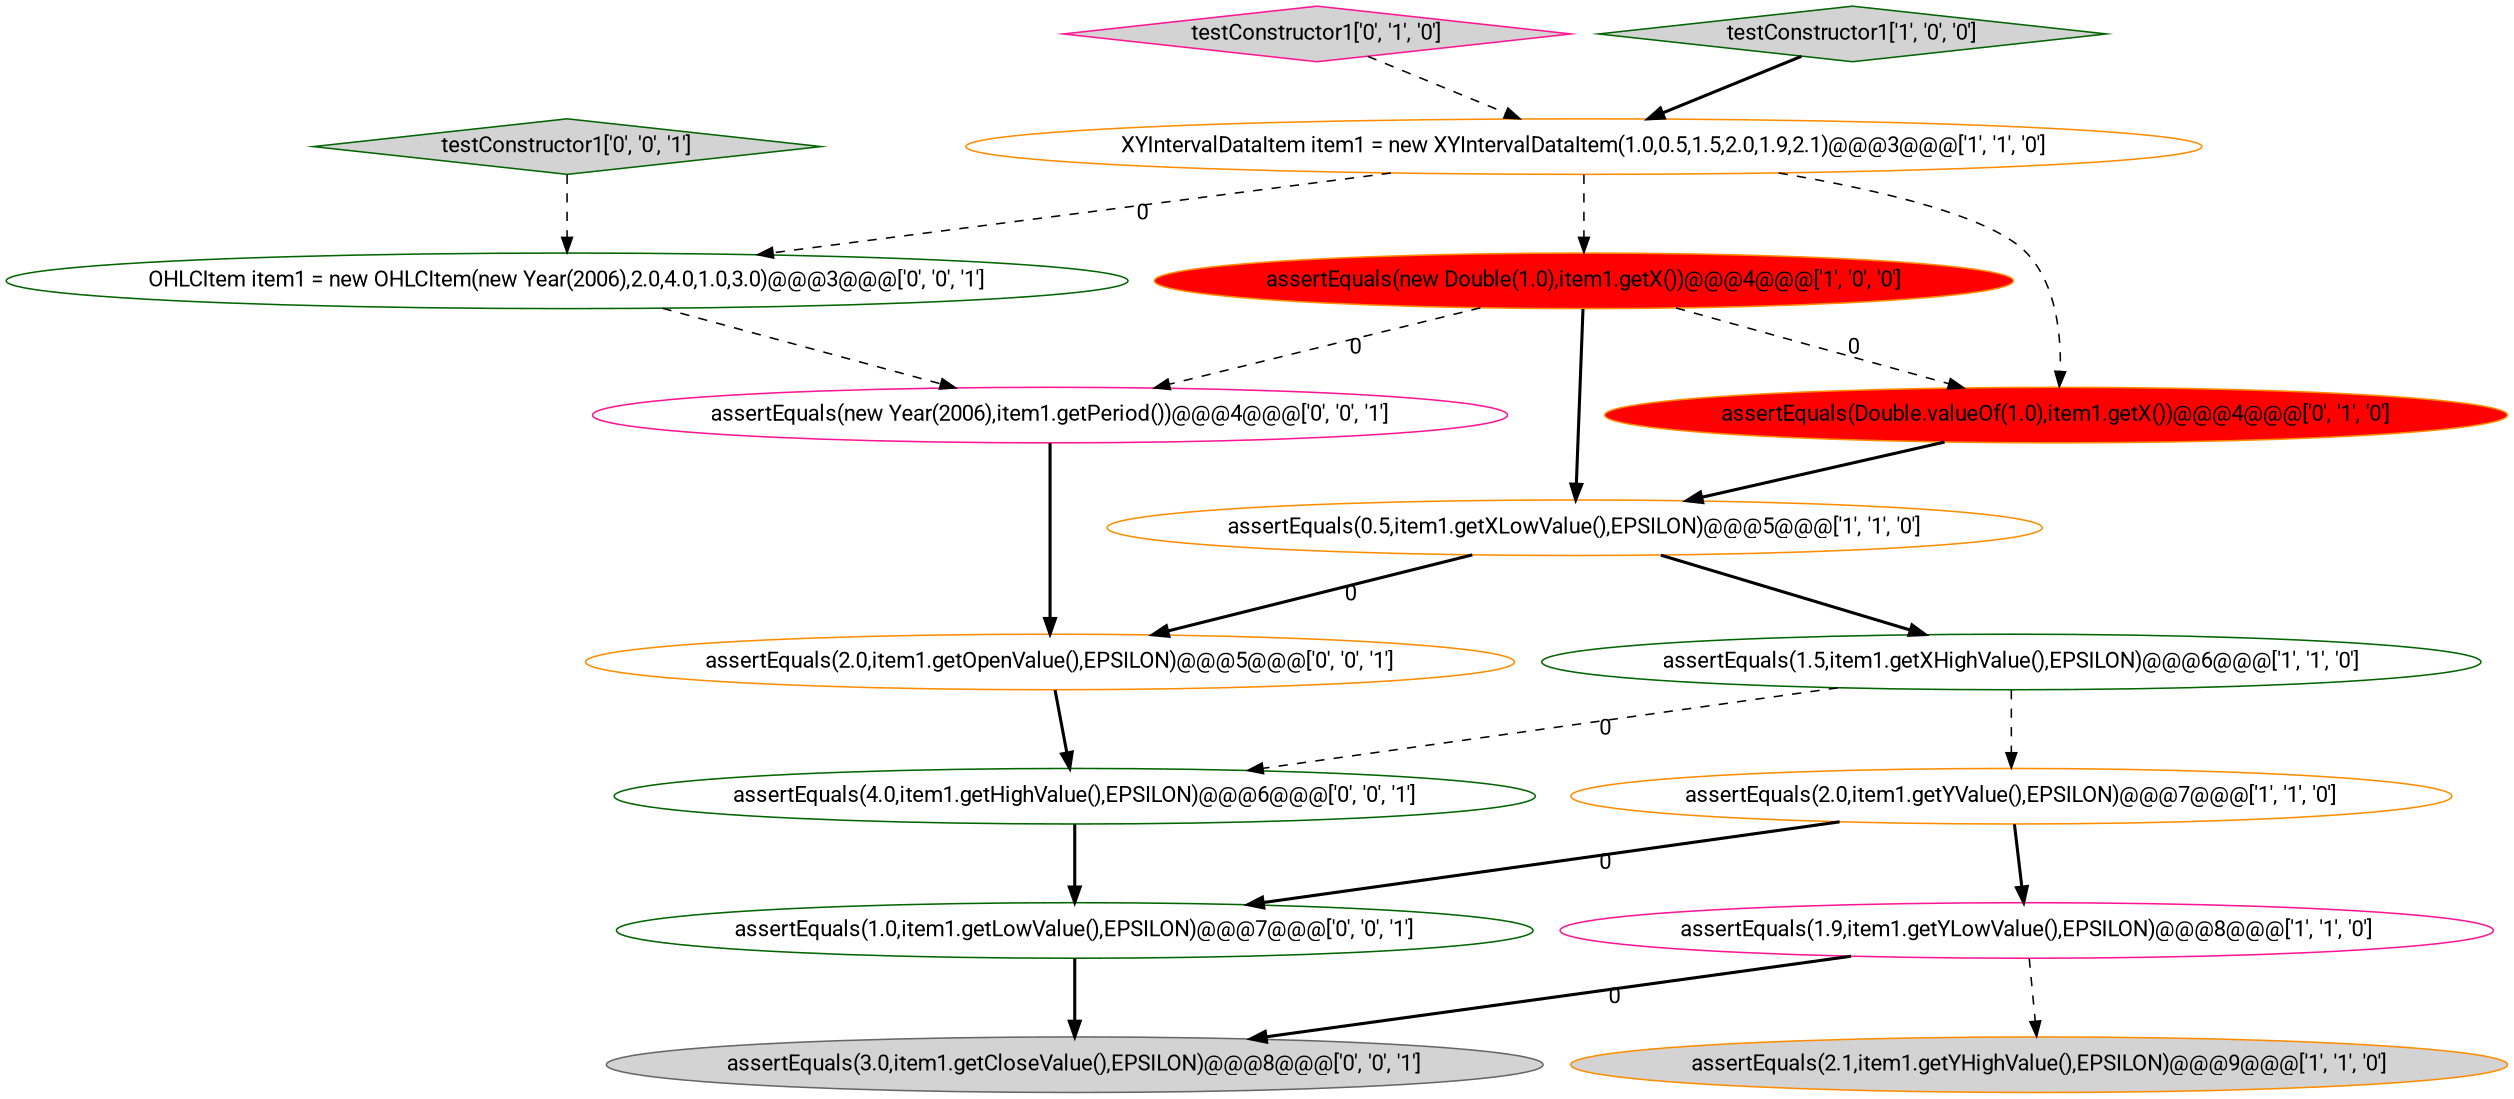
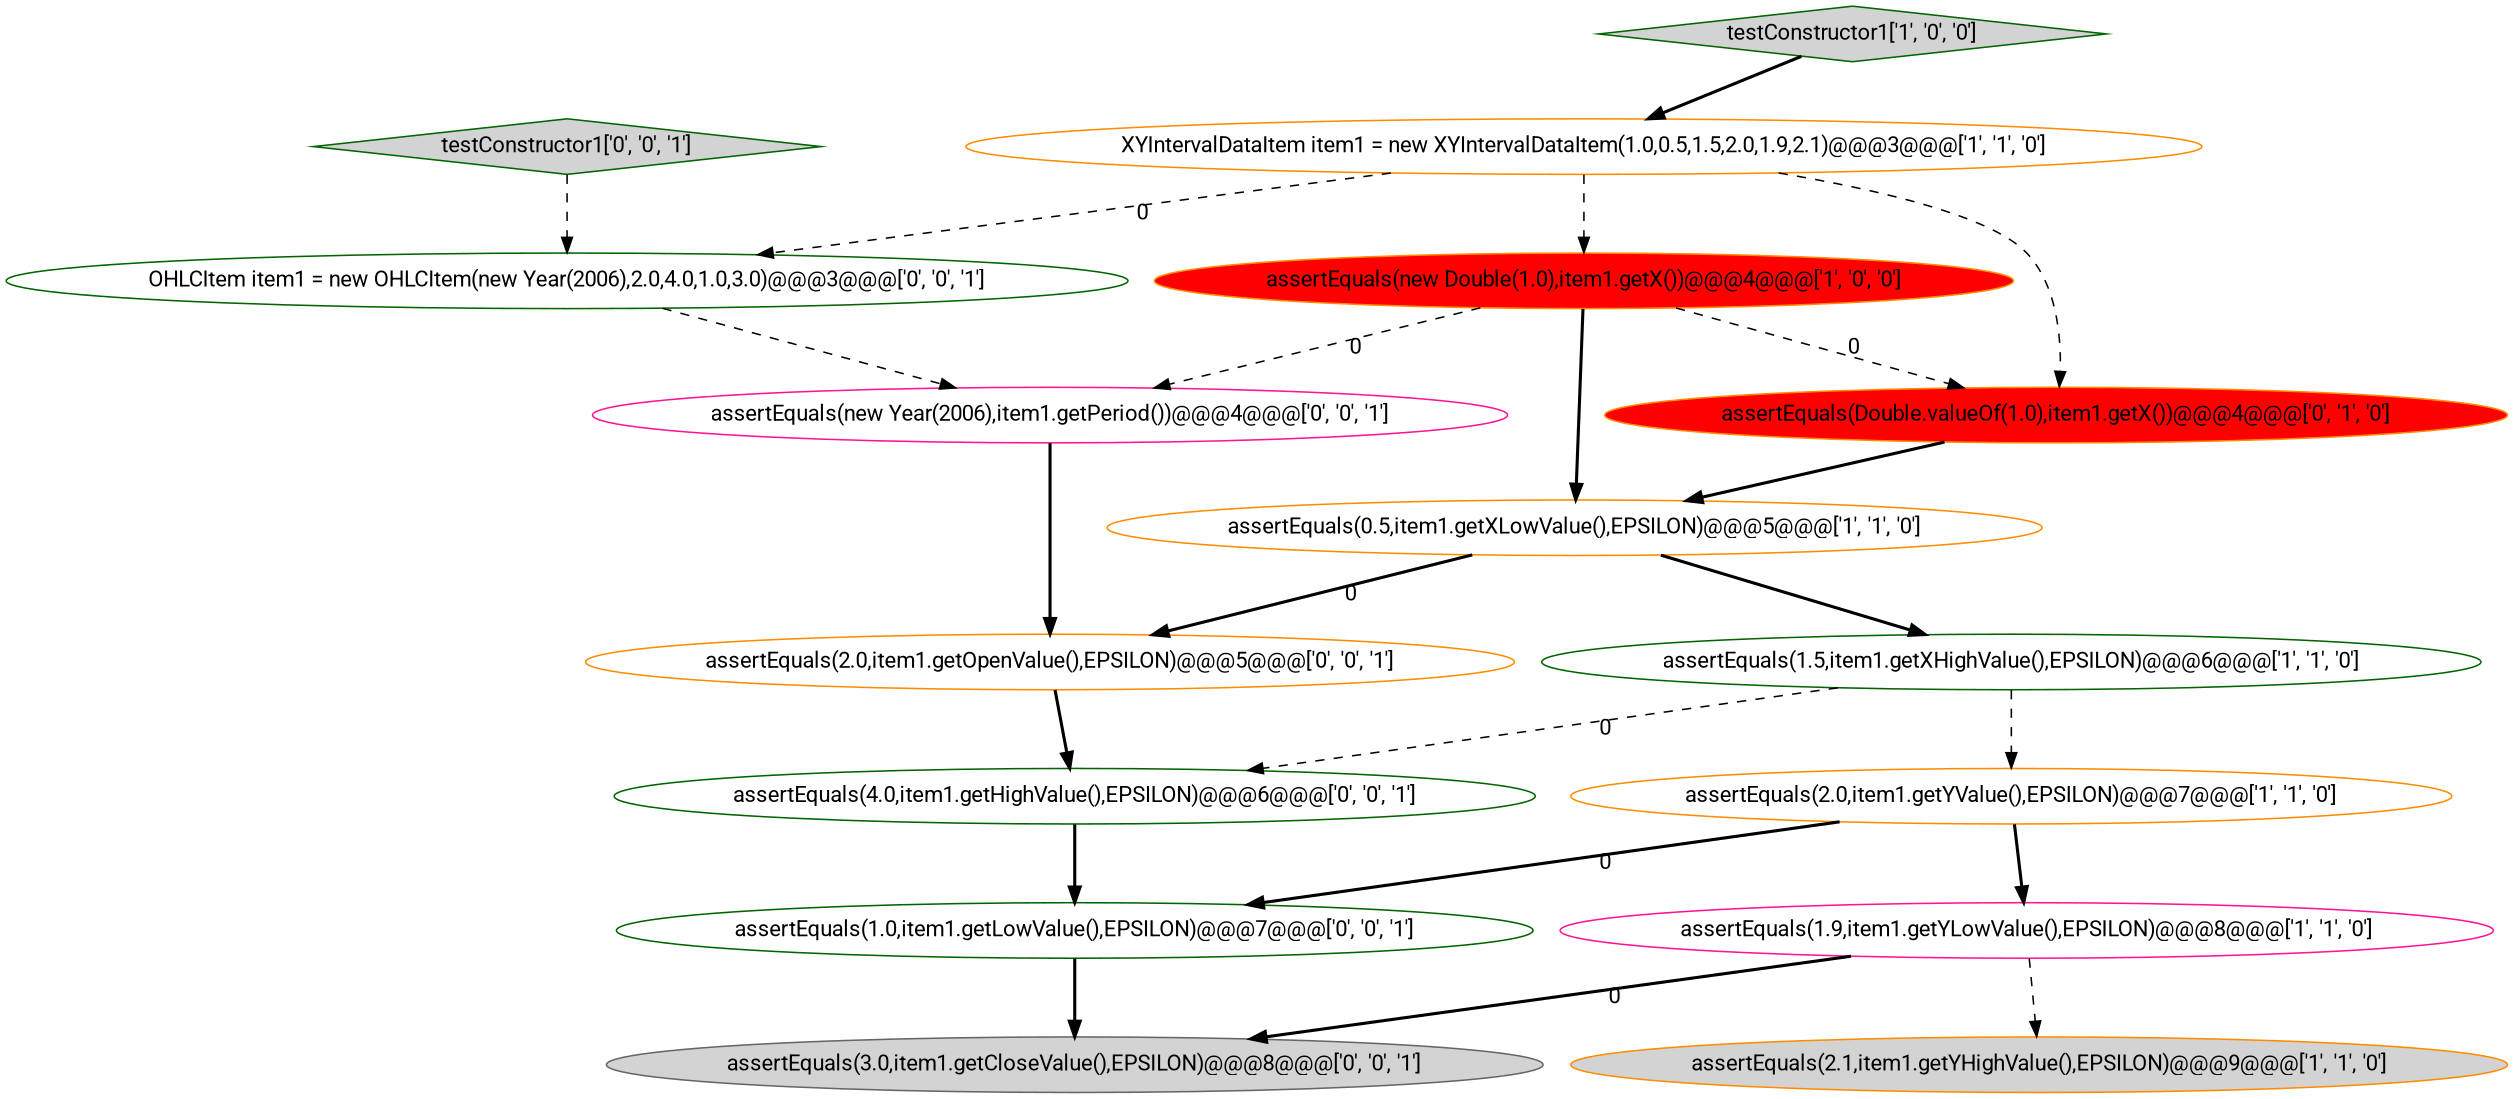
node "testConstructor1['0', '1', '0']": removed
